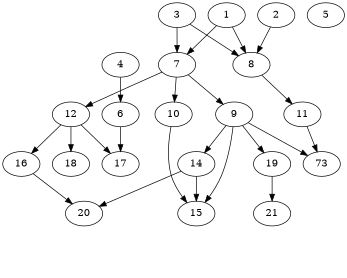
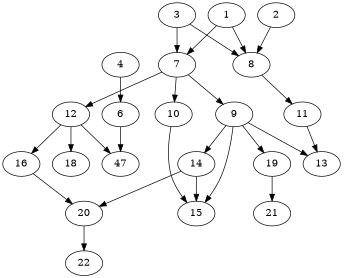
node "5": removed
node "17": label "17" -> "47"
node "73": label "73" -> "13"
node "22": added
